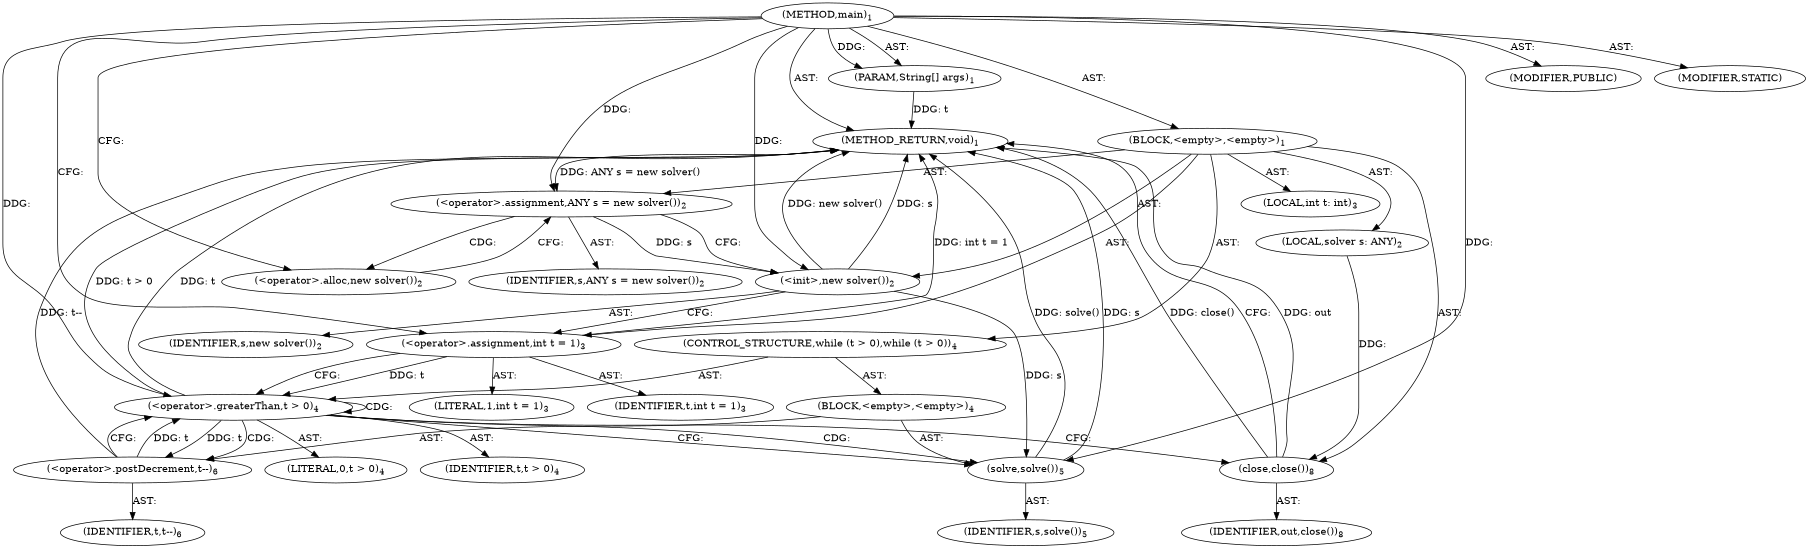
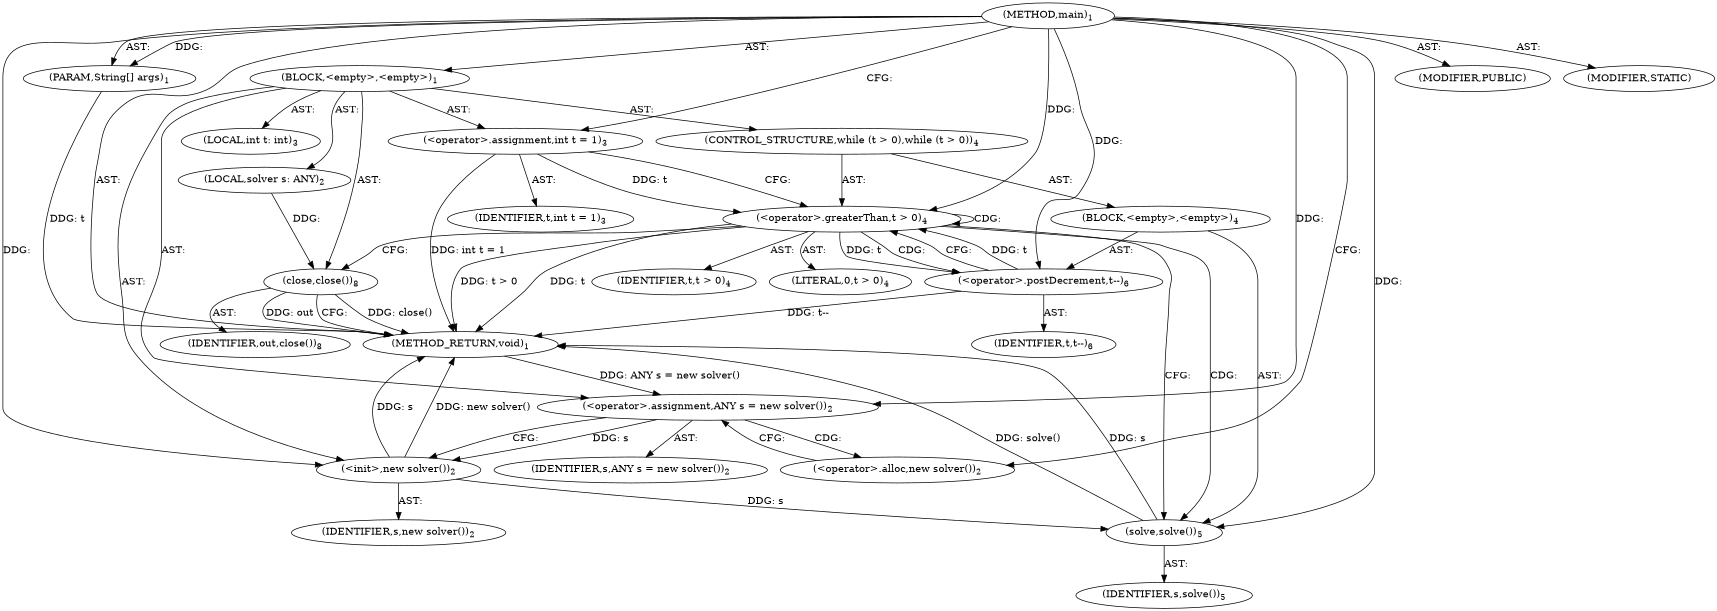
edge "(METHOD,main)" -> "(<operator>.postDecrement,t--)": added, label "DDG:"
edge "(<init>,new solver())" -> "(<operator>.assignment,int t = 1)": removed, label "CFG:"
node "(LITERAL,1,int t = 1)": removed
